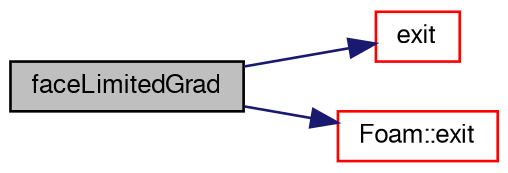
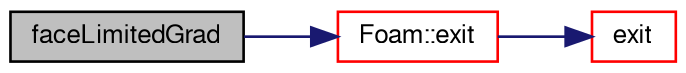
edge "faceLimitedGrad" -> "exit": now "Foam::exit" -> "exit"
